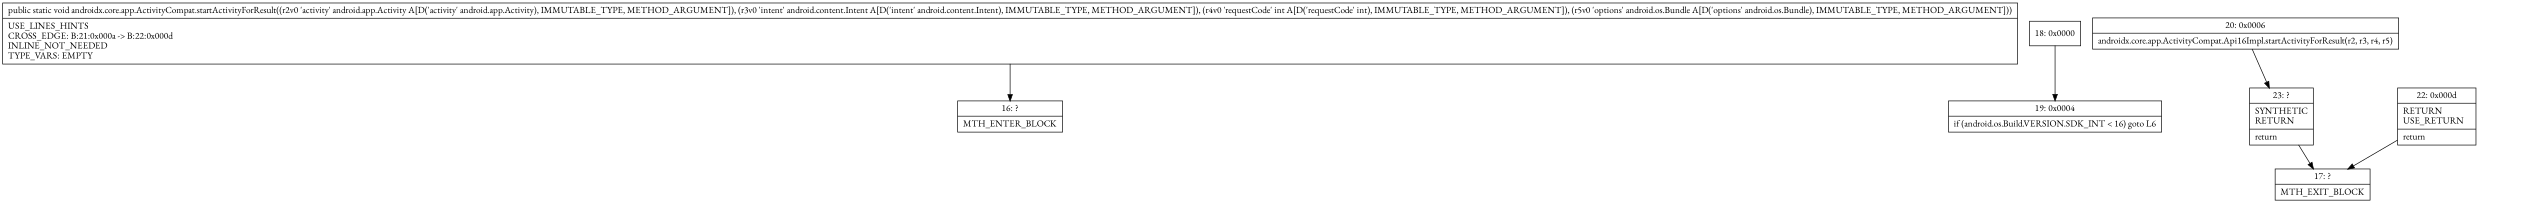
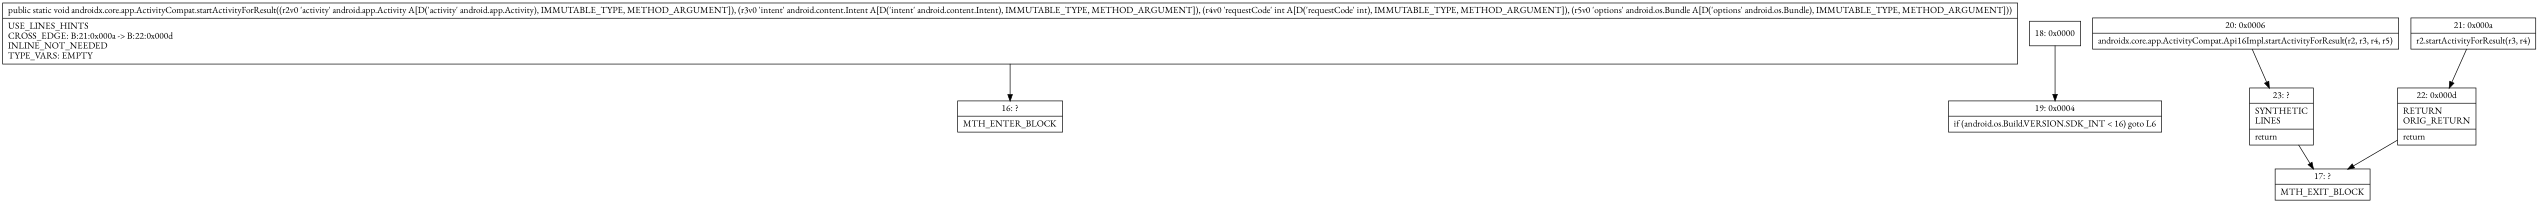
node "21: 0x000a": added
node "23: ?": text "RETURN" -> "LINES"
node "22: 0x000d": text "USE_RETURN" -> "ORIG_RETURN"
